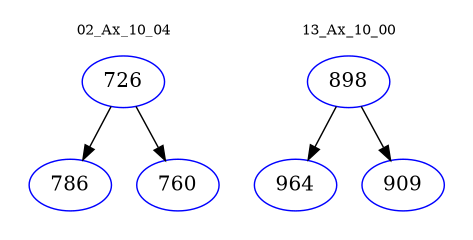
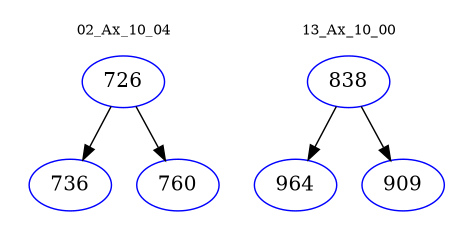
node "898": label "898" -> "838"
node "786": label "786" -> "736"
